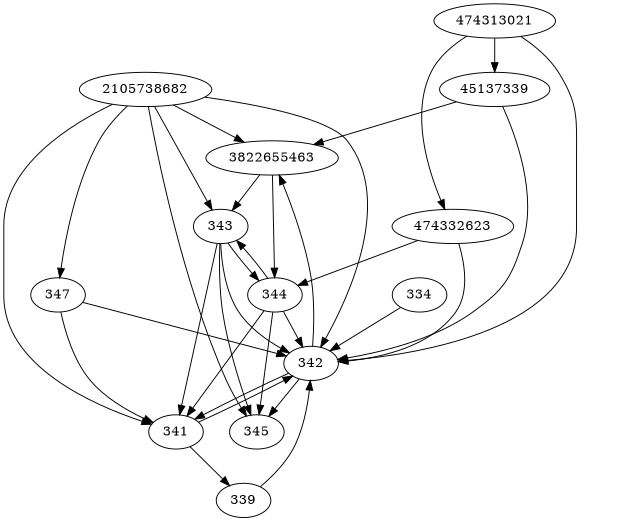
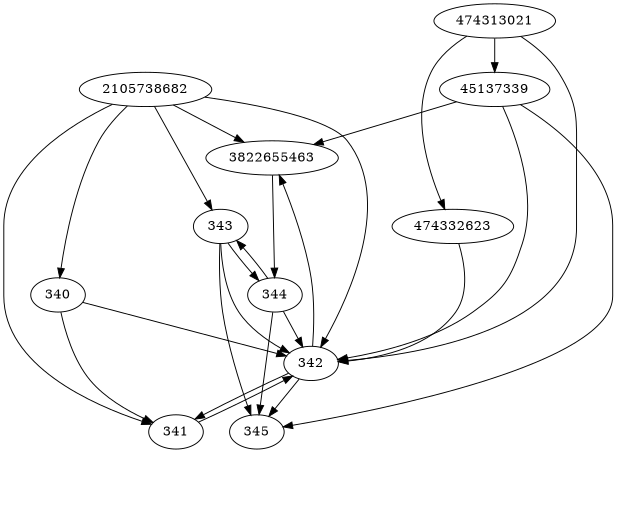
edge "3822655463" -> "343": removed
edge "474332623" -> "344": removed
edge "2105738682" -> "345": now "45137339" -> "345"
node "347": label "347" -> "340"
node "334": removed
edge "343" -> "341": removed
edge "344" -> "341": removed
node "339": removed
